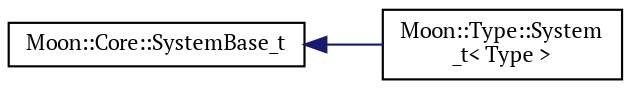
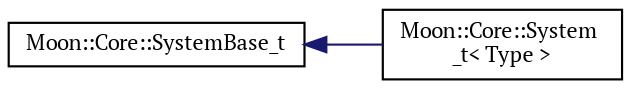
node "Moon::Type::System _t< Type >": label "Moon::Type::System _t< Type >" -> "Moon::Core::System _t< Type >"
